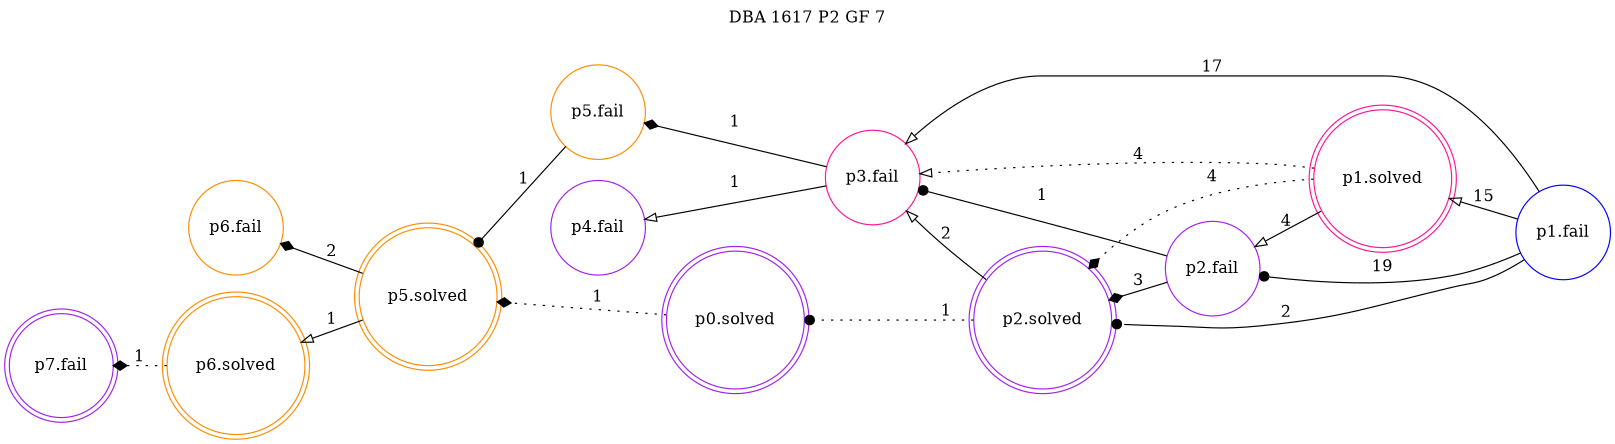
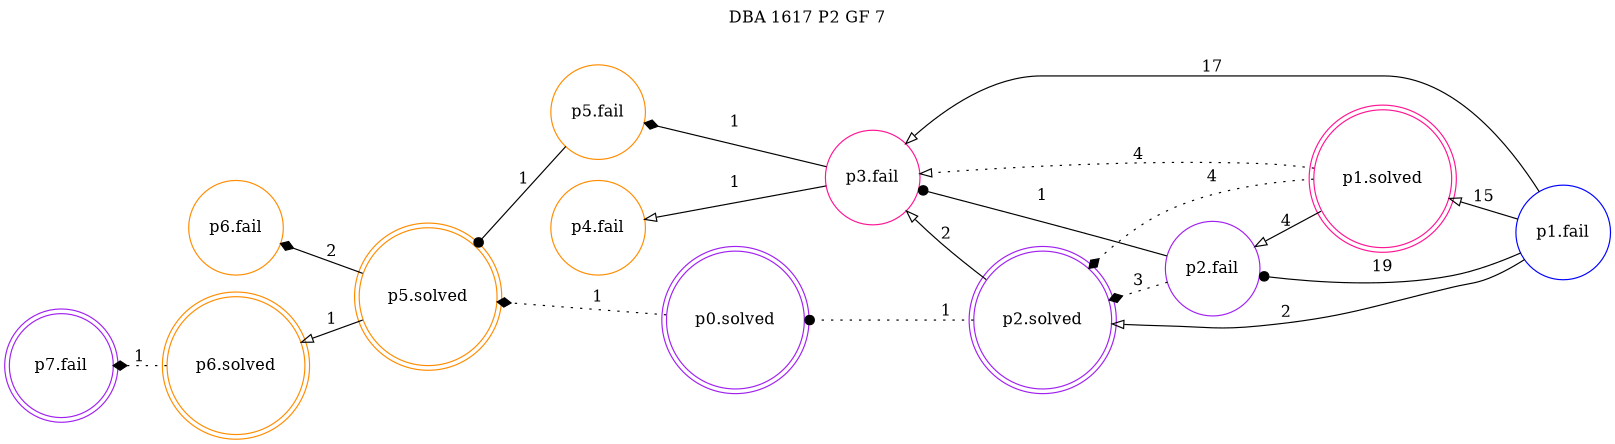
node "p4.fail": color purple -> darkorange
edge "p2.fail" -> "p2.solved": style solid -> dotted
edge "p1.fail" -> "p2.solved": arrowhead dot -> onormal
